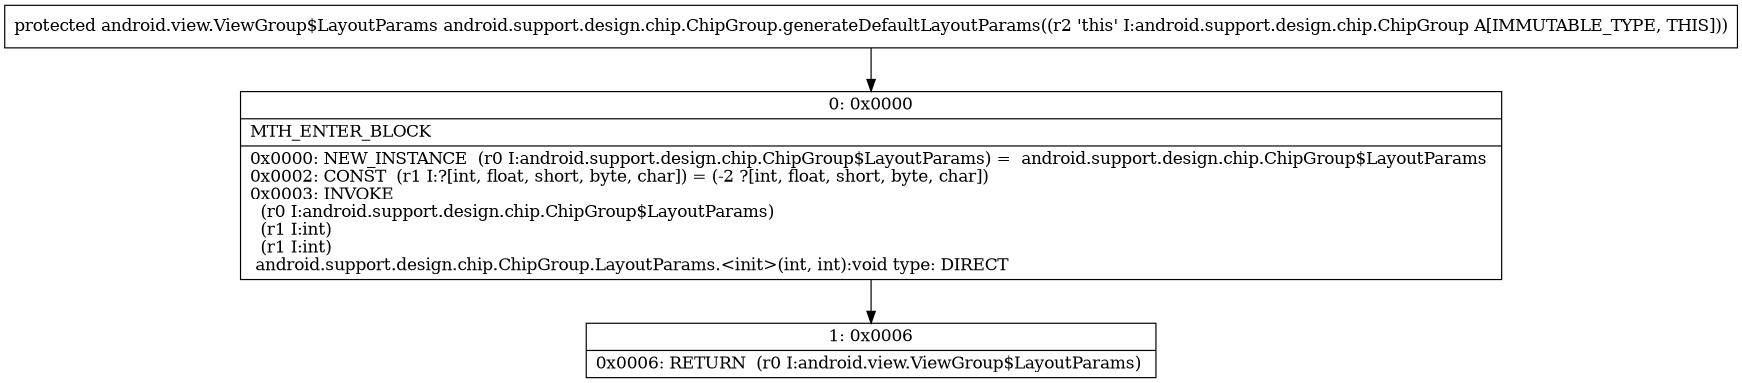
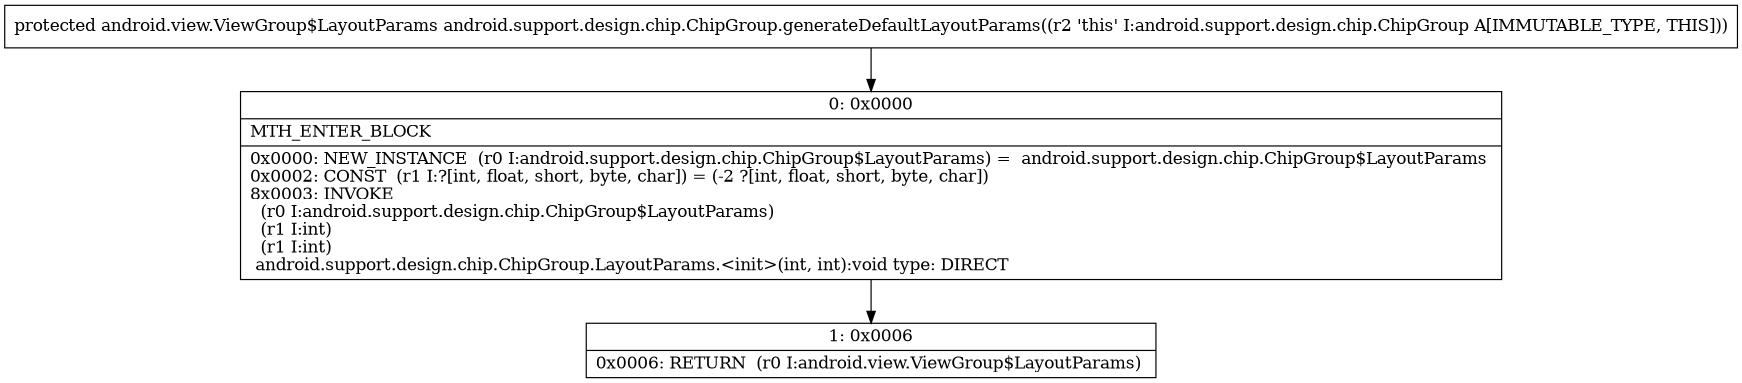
node "0: 0x0000": text "0x0003: INVOKE" -> "8x0003: INVOKE"
